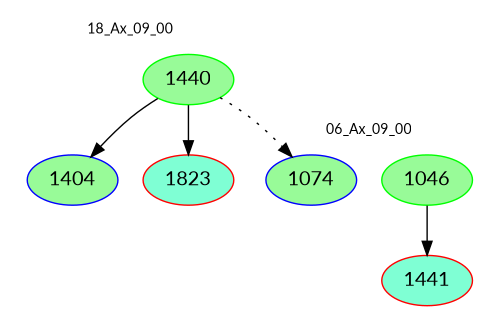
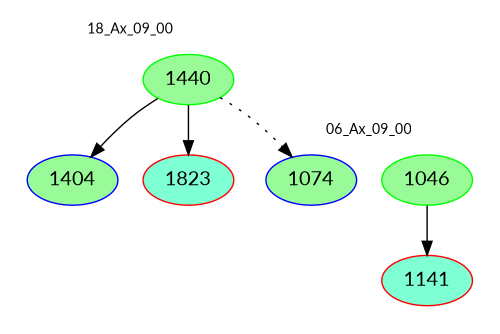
node "1441": label "1441" -> "1141"
